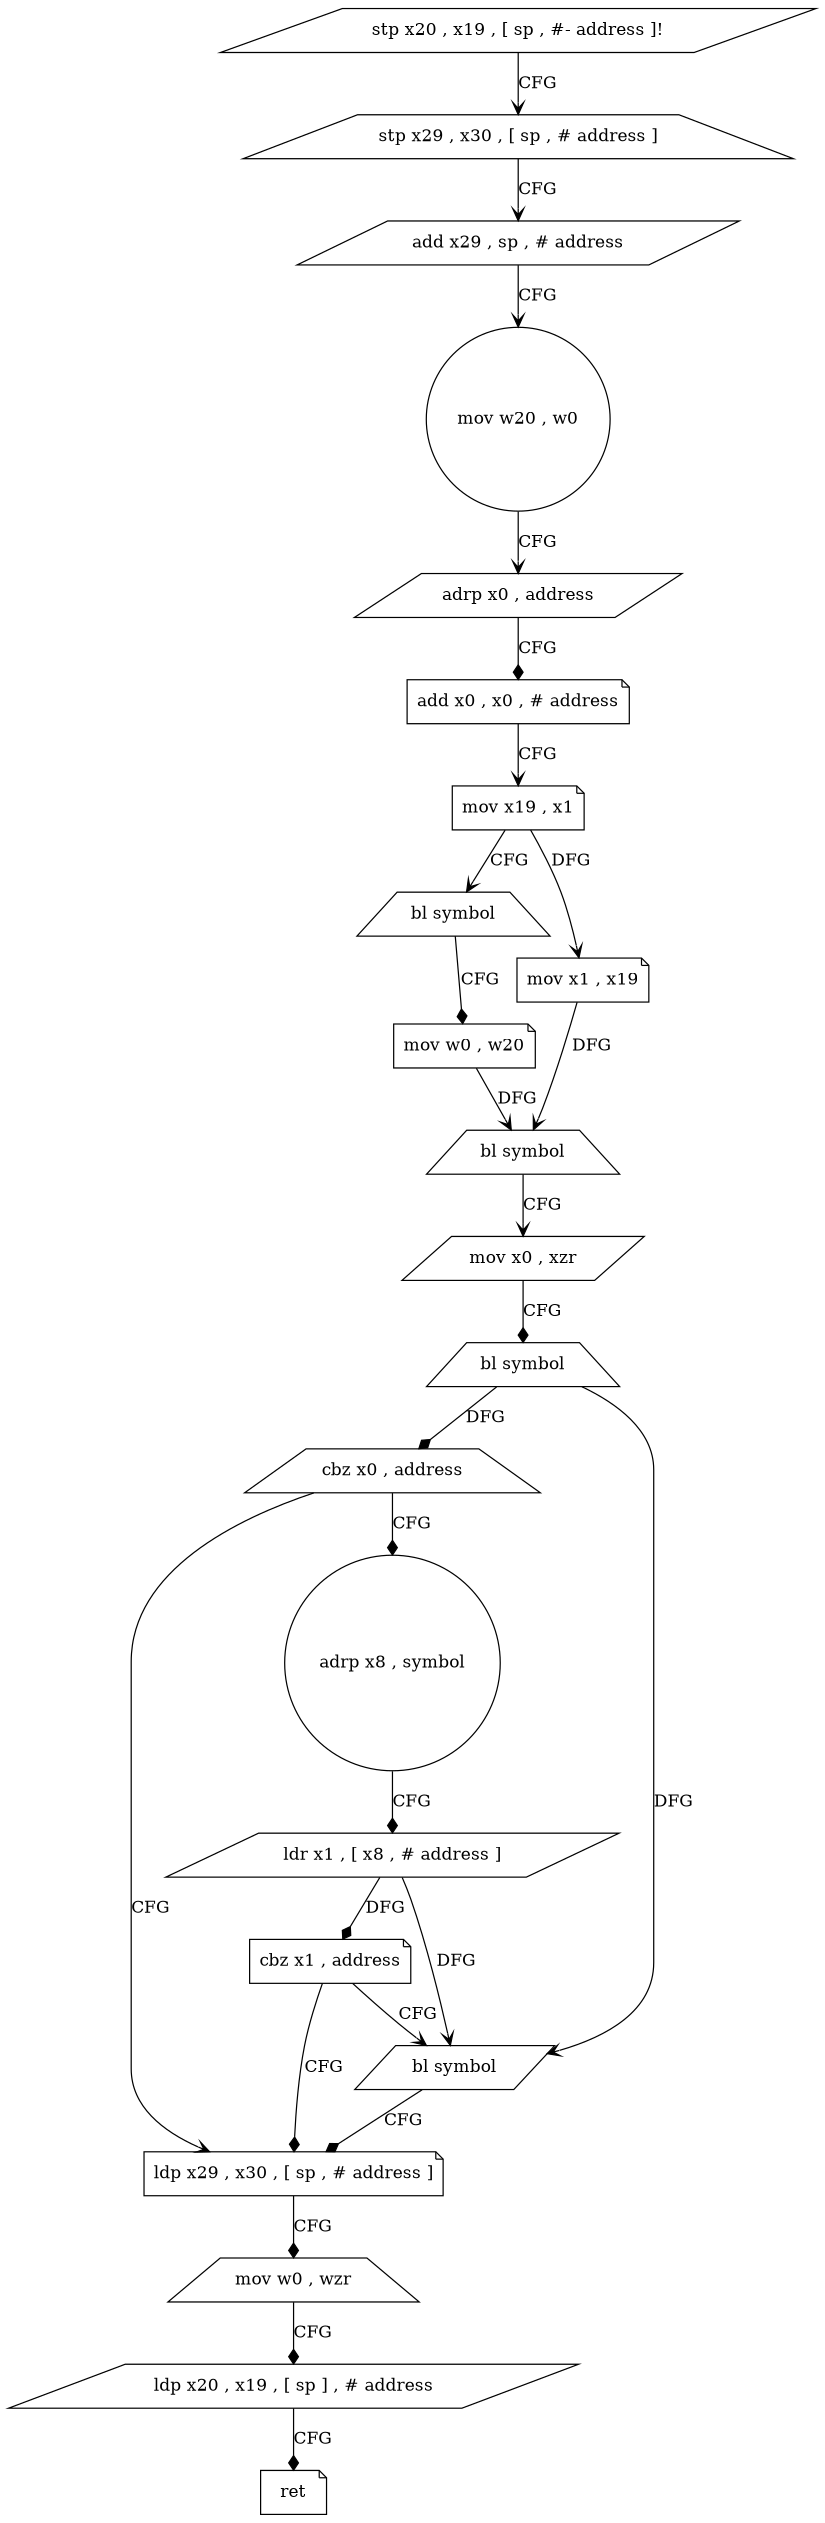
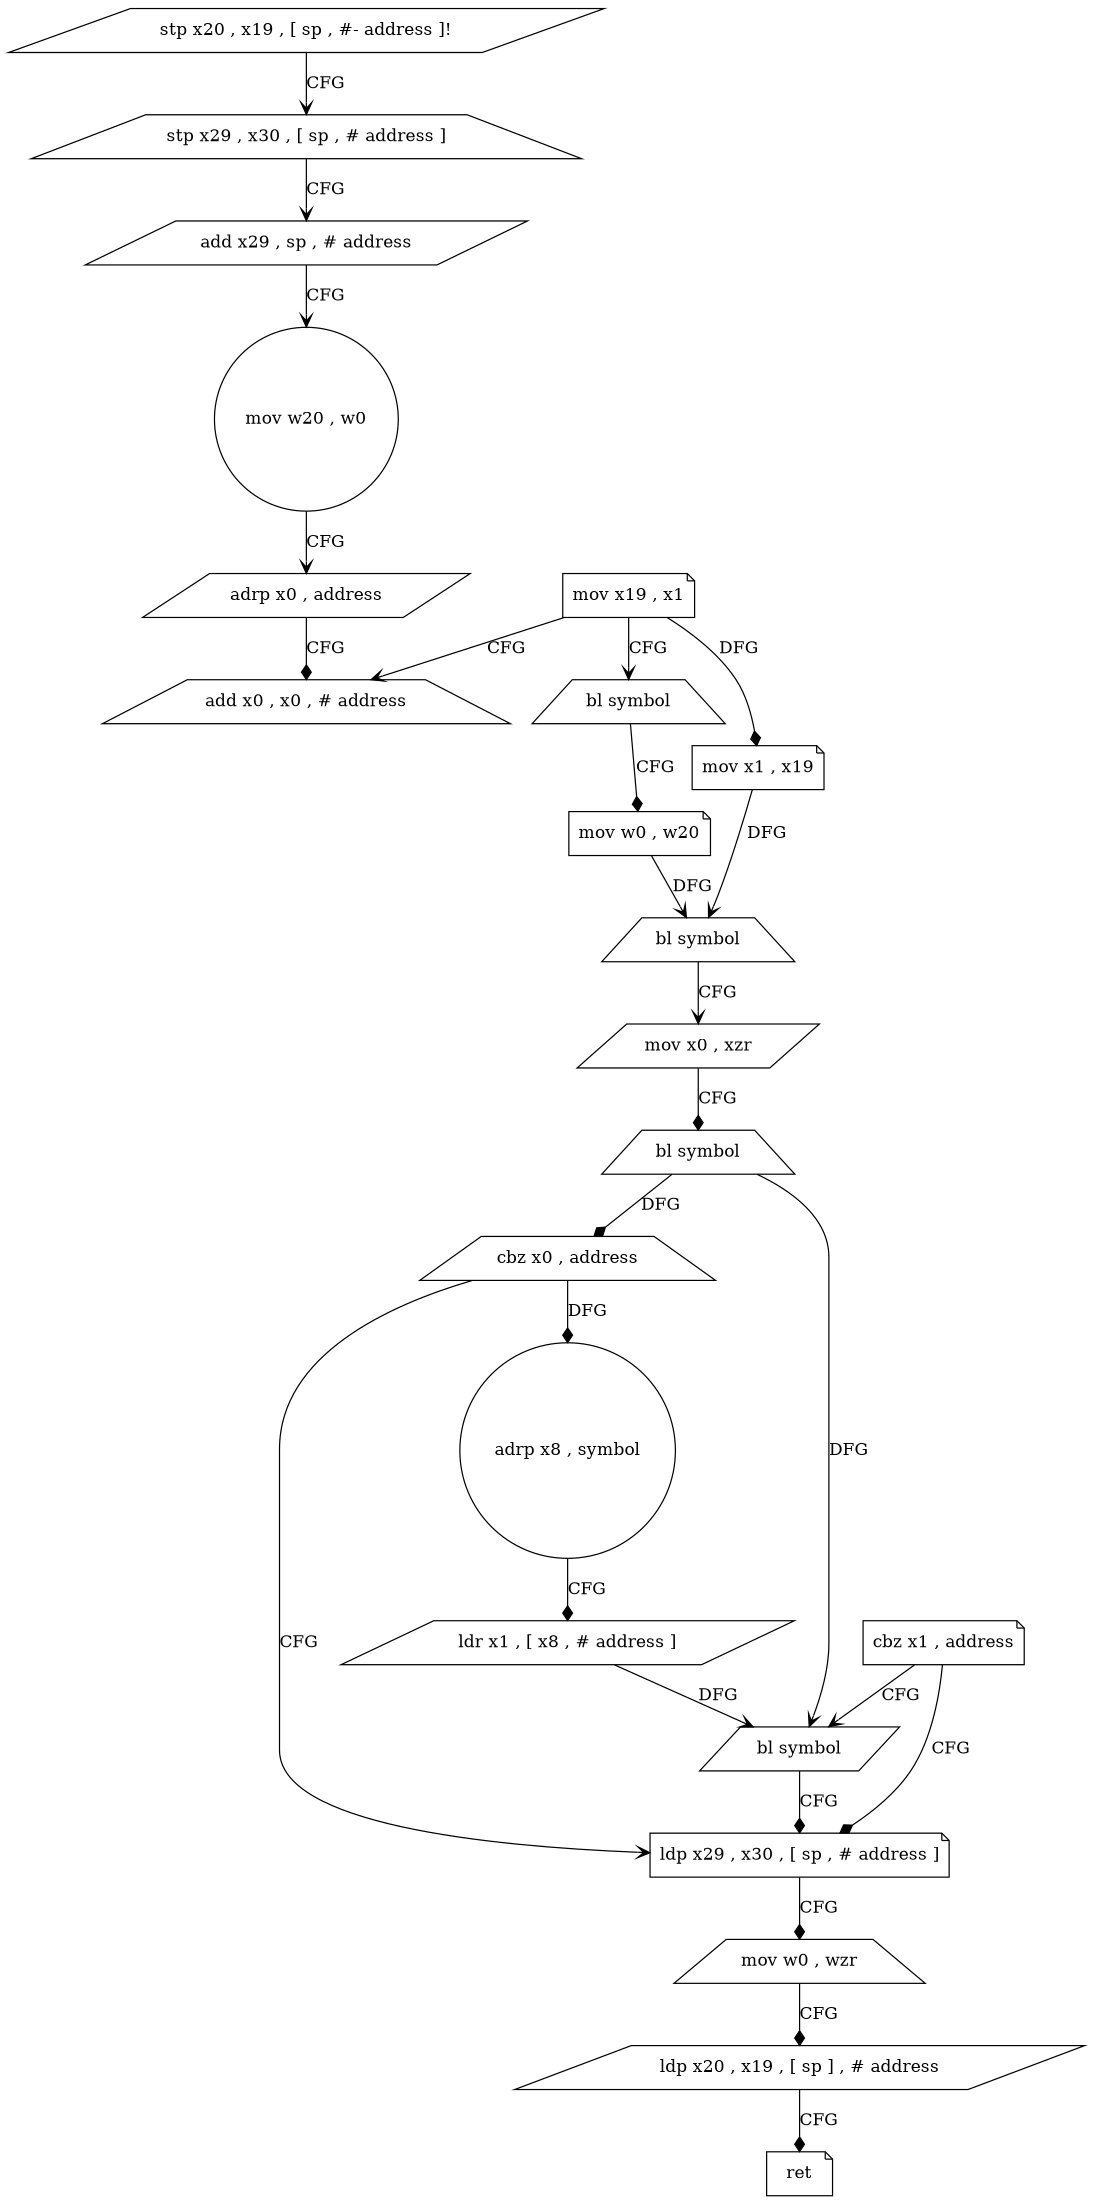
node "add x0 , x0 , # address": shape note -> trapezium
edge "add x0 , x0 , # address" -> "mov x19 , x1": reversed
edge "mov x19 , x1" -> "mov x1 , x19": arrowhead vee -> diamond
edge "cbz x0 , address" -> "adrp x8 , symbol": label "CFG" -> "DFG"
edge "ldr x1 , [ x8 , # address ]" -> "cbz x1 , address": removed, label "DFG"
